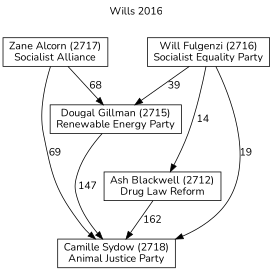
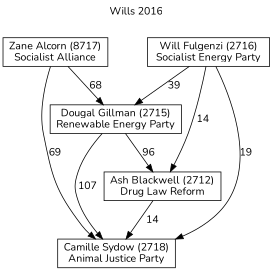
node "Zane Alcorn (2717) Socialist Alliance": label "Zane Alcorn (2717) Socialist Alliance" -> "Zane Alcorn (8717) Socialist Alliance"
node "Will Fulgenzi (2716) Socialist Equality Party": label "Will Fulgenzi (2716) Socialist Equality Party" -> "Will Fulgenzi (2716) Socialist Energy Party"
edge "Dougal Gillman (2715) Renewable Energy Party" -> "Ash Blackwell (2712) Drug Law Reform": added, label "96"
edge "Dougal Gillman (2715) Renewable Energy Party" -> "Camille Sydow (2718) Animal Justice Party": label "147" -> "107"
edge "Ash Blackwell (2712) Drug Law Reform" -> "Camille Sydow (2718) Animal Justice Party": label "162" -> "14"
